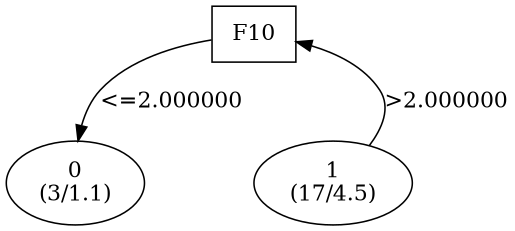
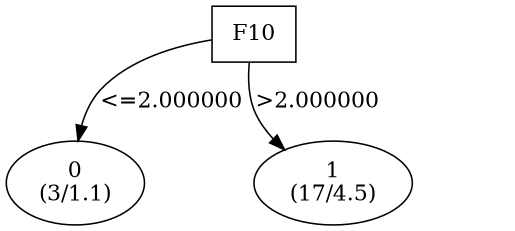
edge "1 (17/4.5)" -> "F10": reversed
